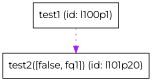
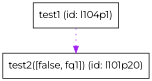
node "test1 (id: l100p1)": label "test1 (id: l100p1)" -> "test1 (id: l104p1)"
